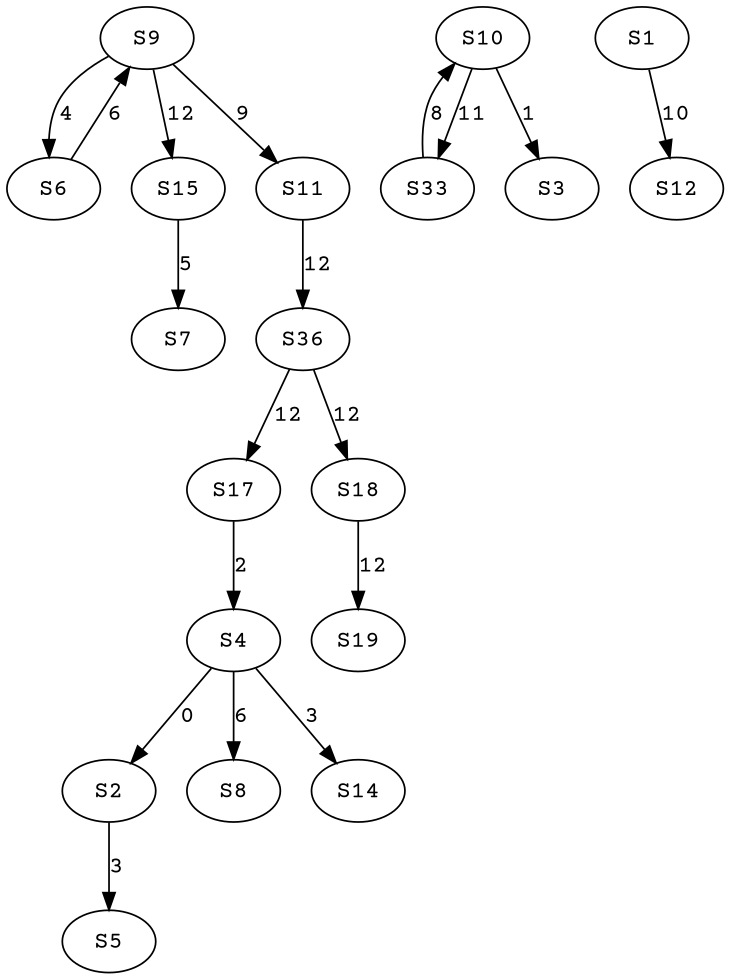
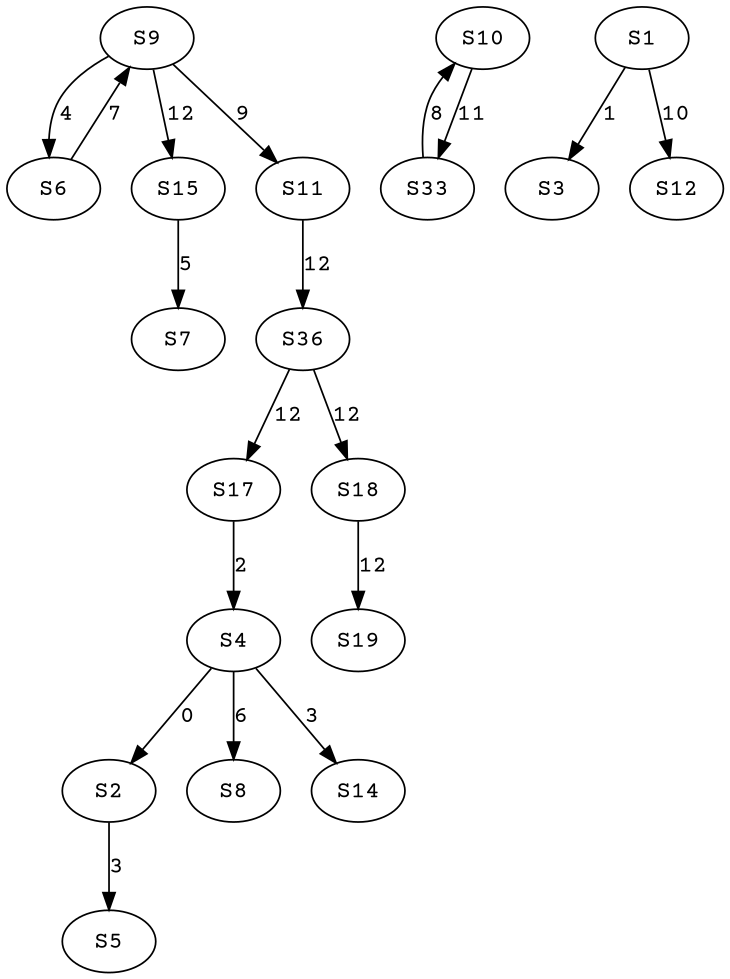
edge "S10" -> "S3": now "S1" -> "S3"
edge "S6" -> "S9": label "6" -> "7"
